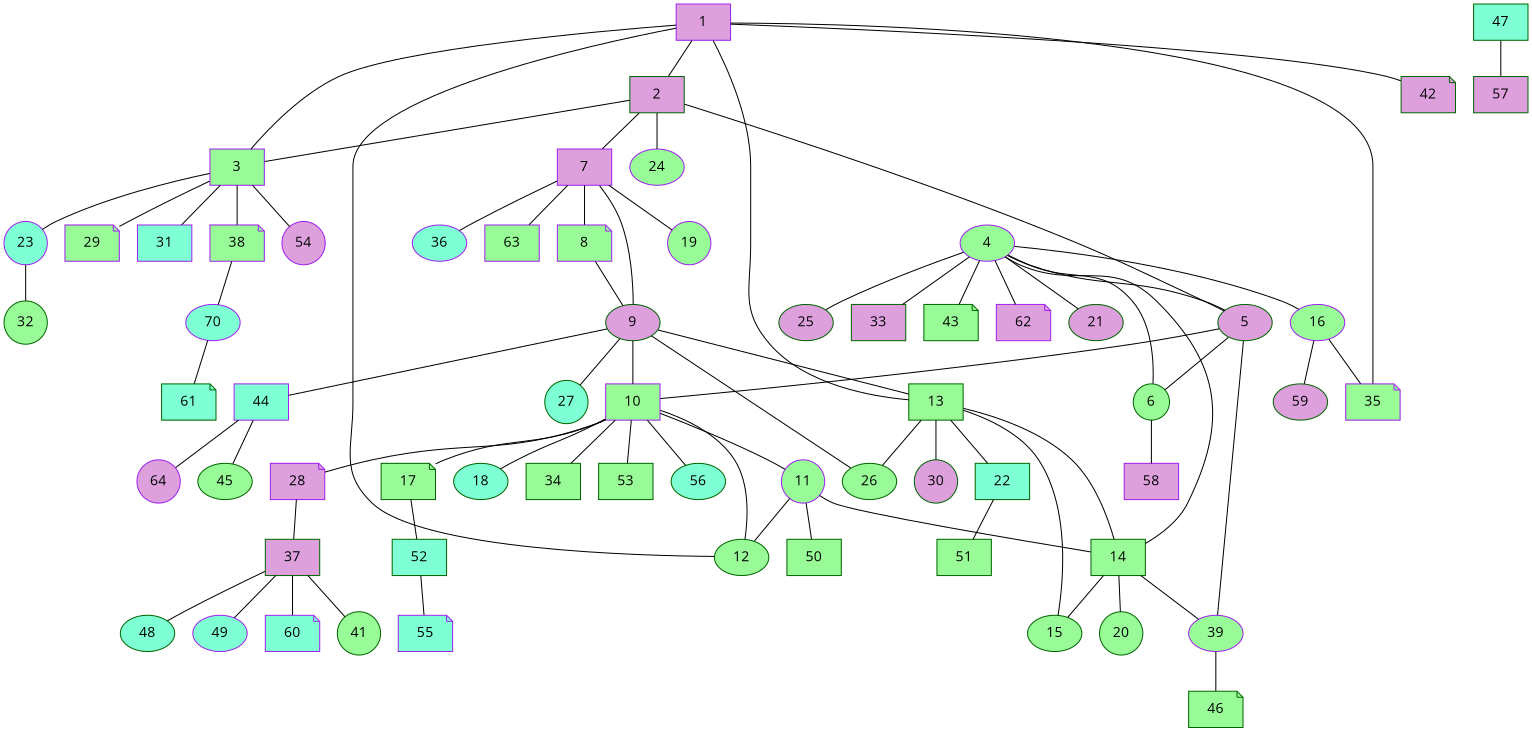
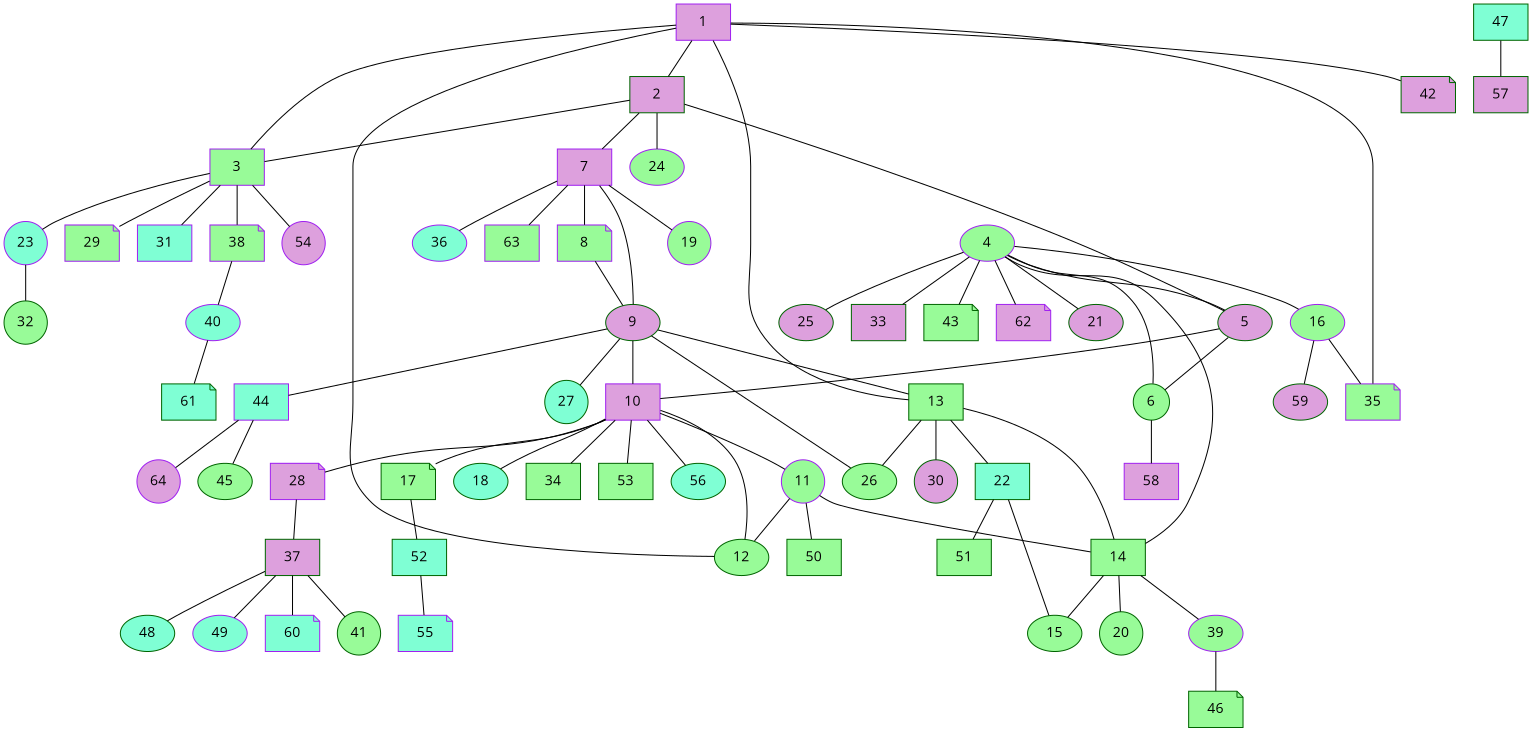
node "70": label "70" -> "40"
node "10": fillcolor palegreen -> plum
edge "5" -- "39": removed
edge "13" -- "15": now "22" -- "15"
